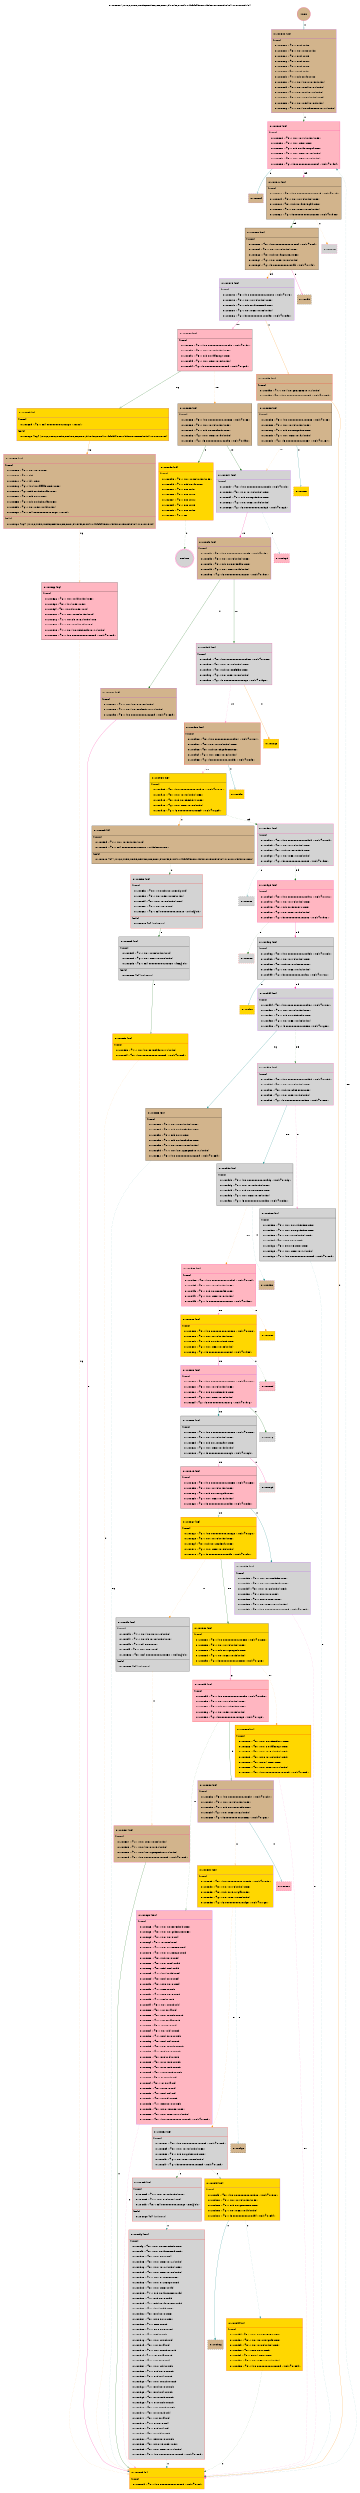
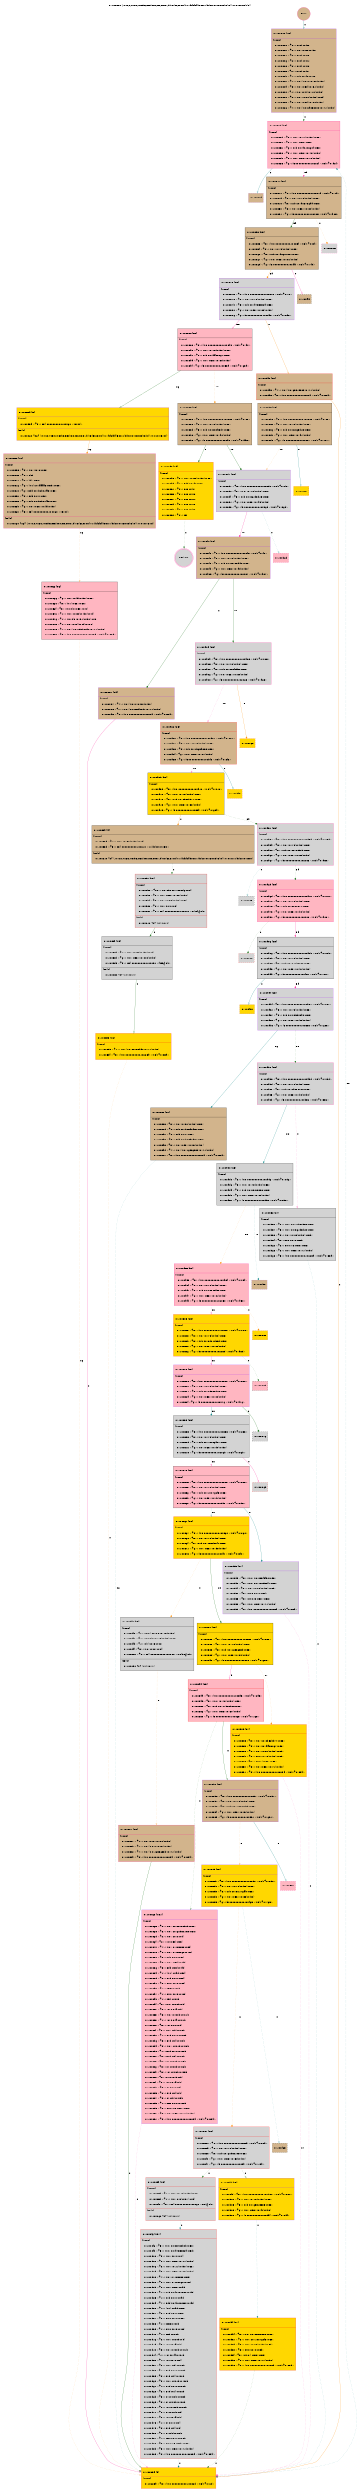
node "Users": label "Users" -> "Entry"
node "0x401b16": removed
